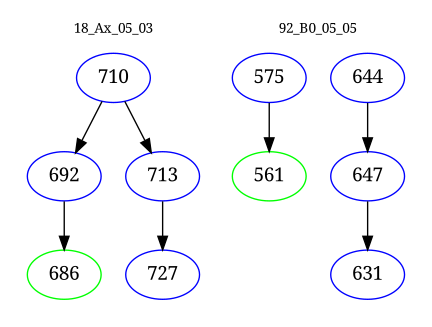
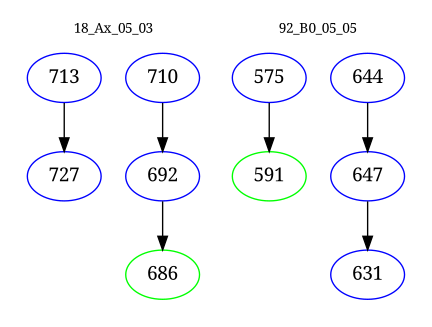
edge "710" -> "713": removed
node "561": label "561" -> "591"
